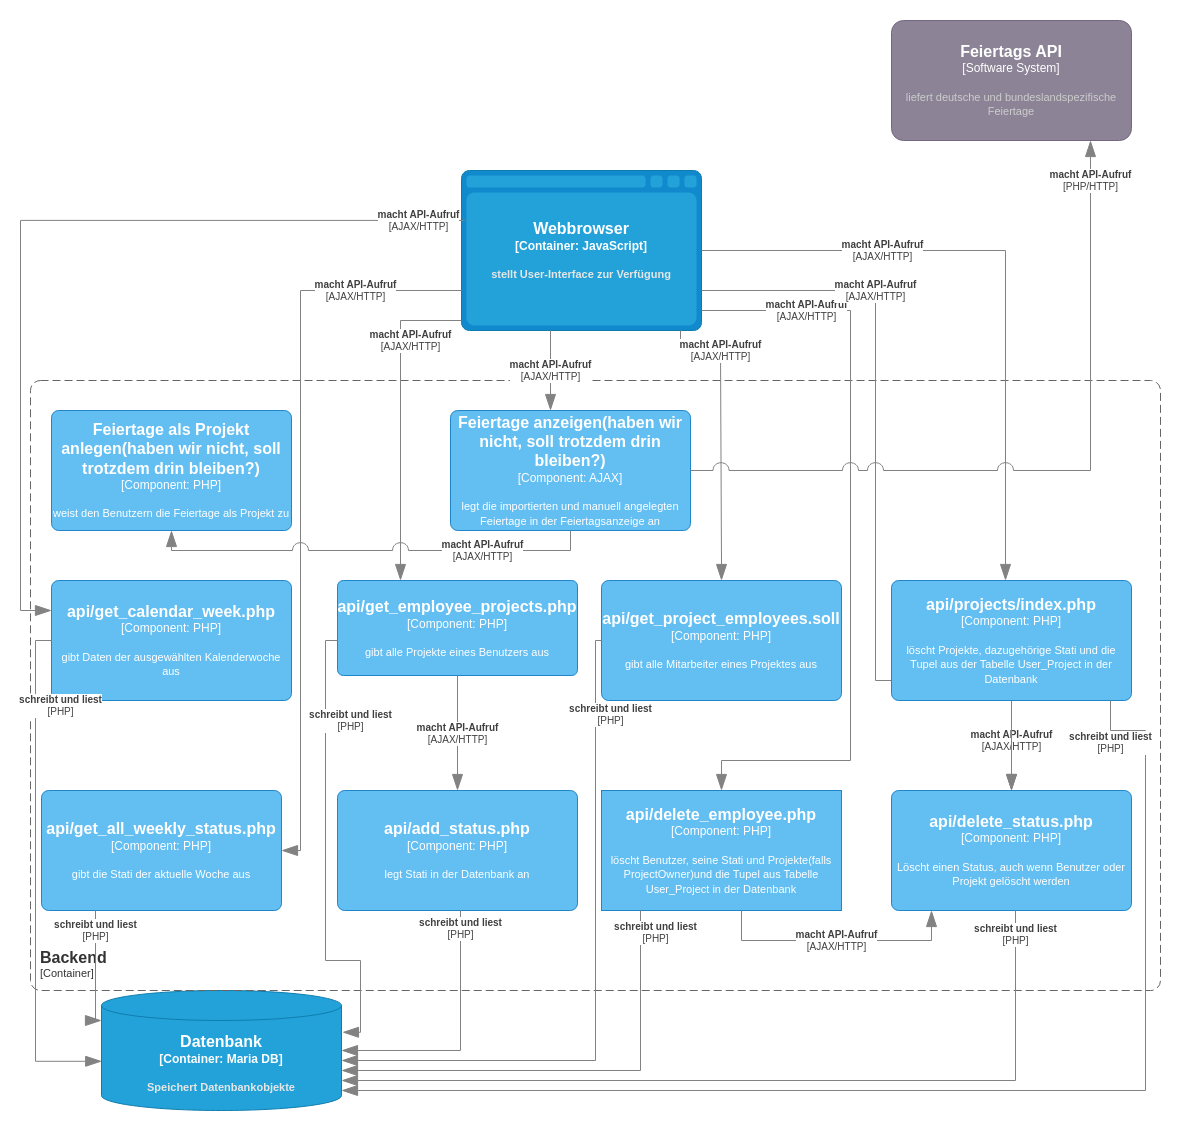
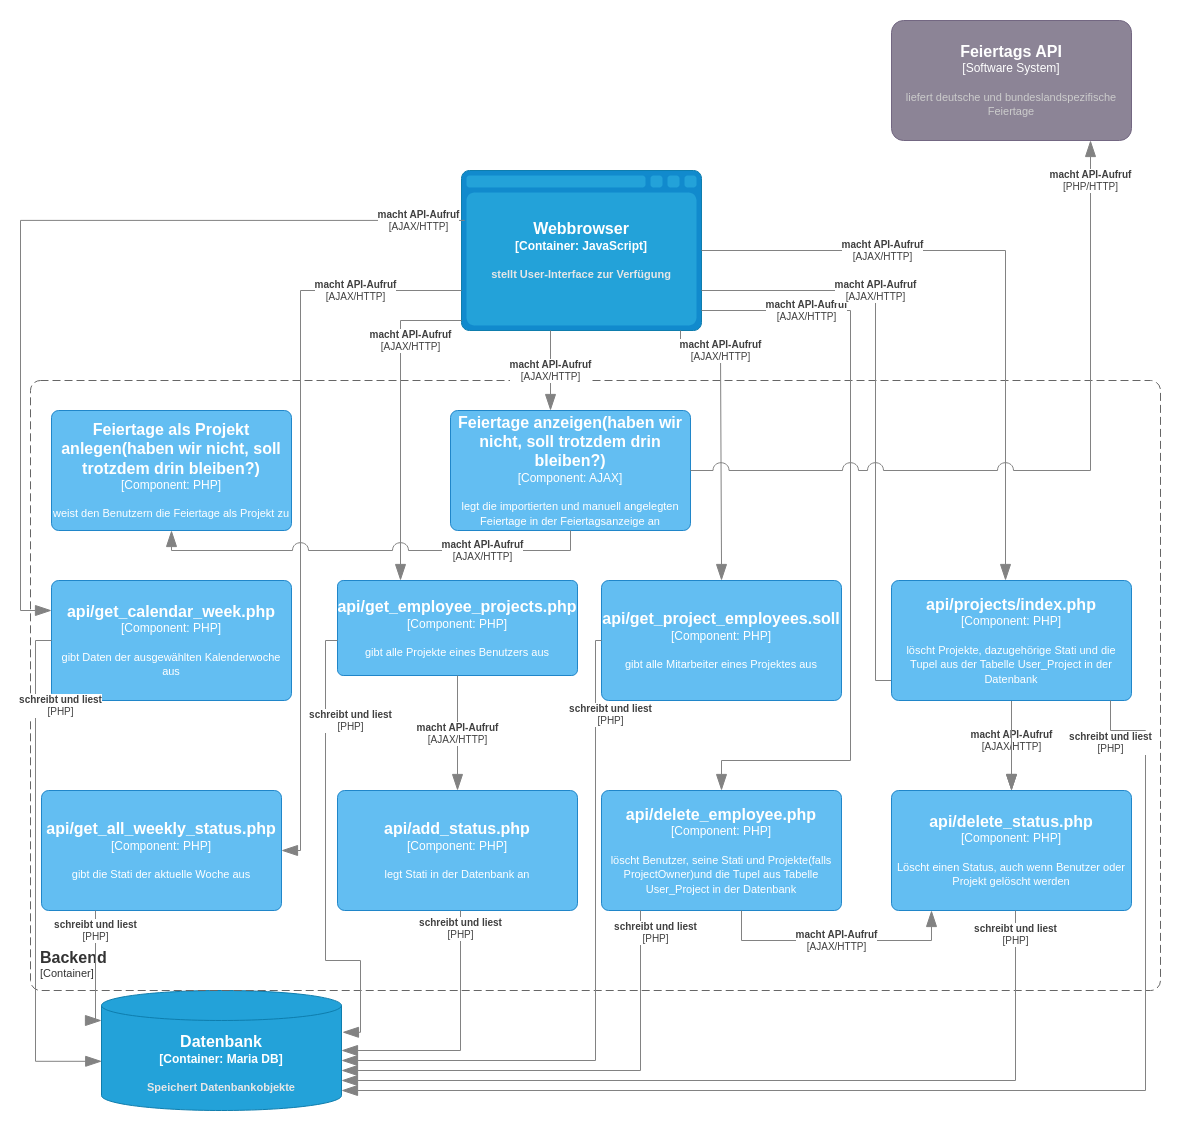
node "api/delete_employee.php [Component: PHP] löscht Benutzer, seine Stati und Projekte(falls ProjectOwner)und die Tupel aus Tabelle User_Project in der Datenbank": shape rectangle -> rounded rectangle
